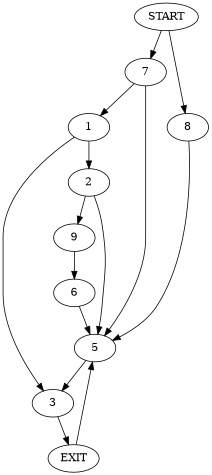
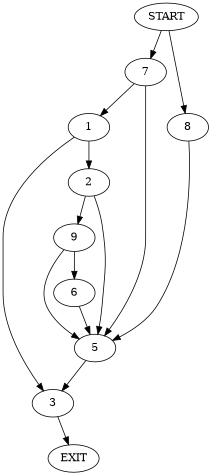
edge "EXIT" -> "5": now "9" -> "5"
